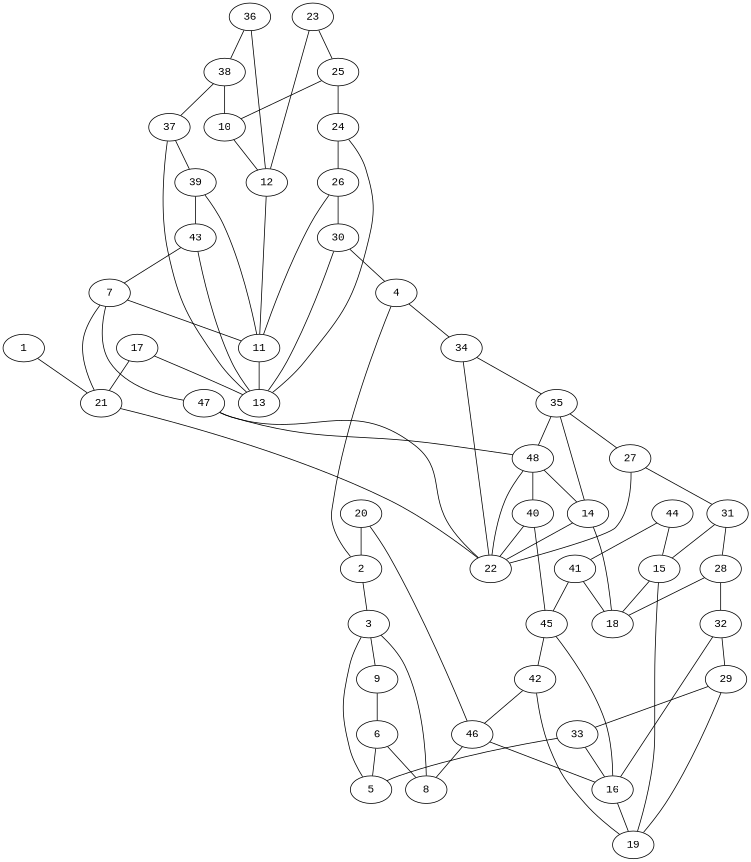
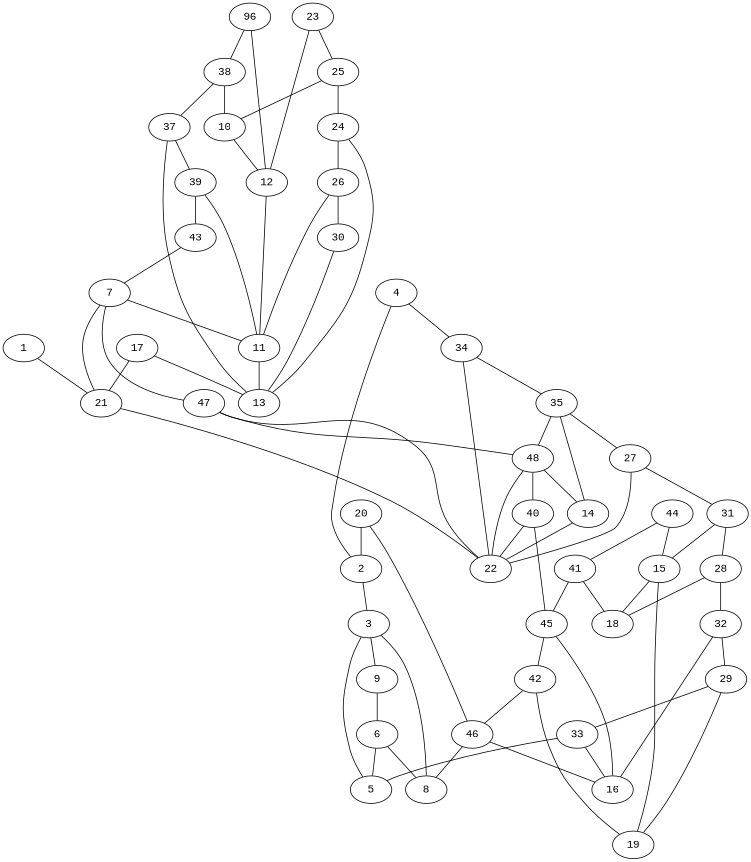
node "36": label "36" -> "96"
edge "30" -- "4": removed
edge "43" -- "13": removed
edge "14" -- "18": removed
edge "16" -- "19": removed
